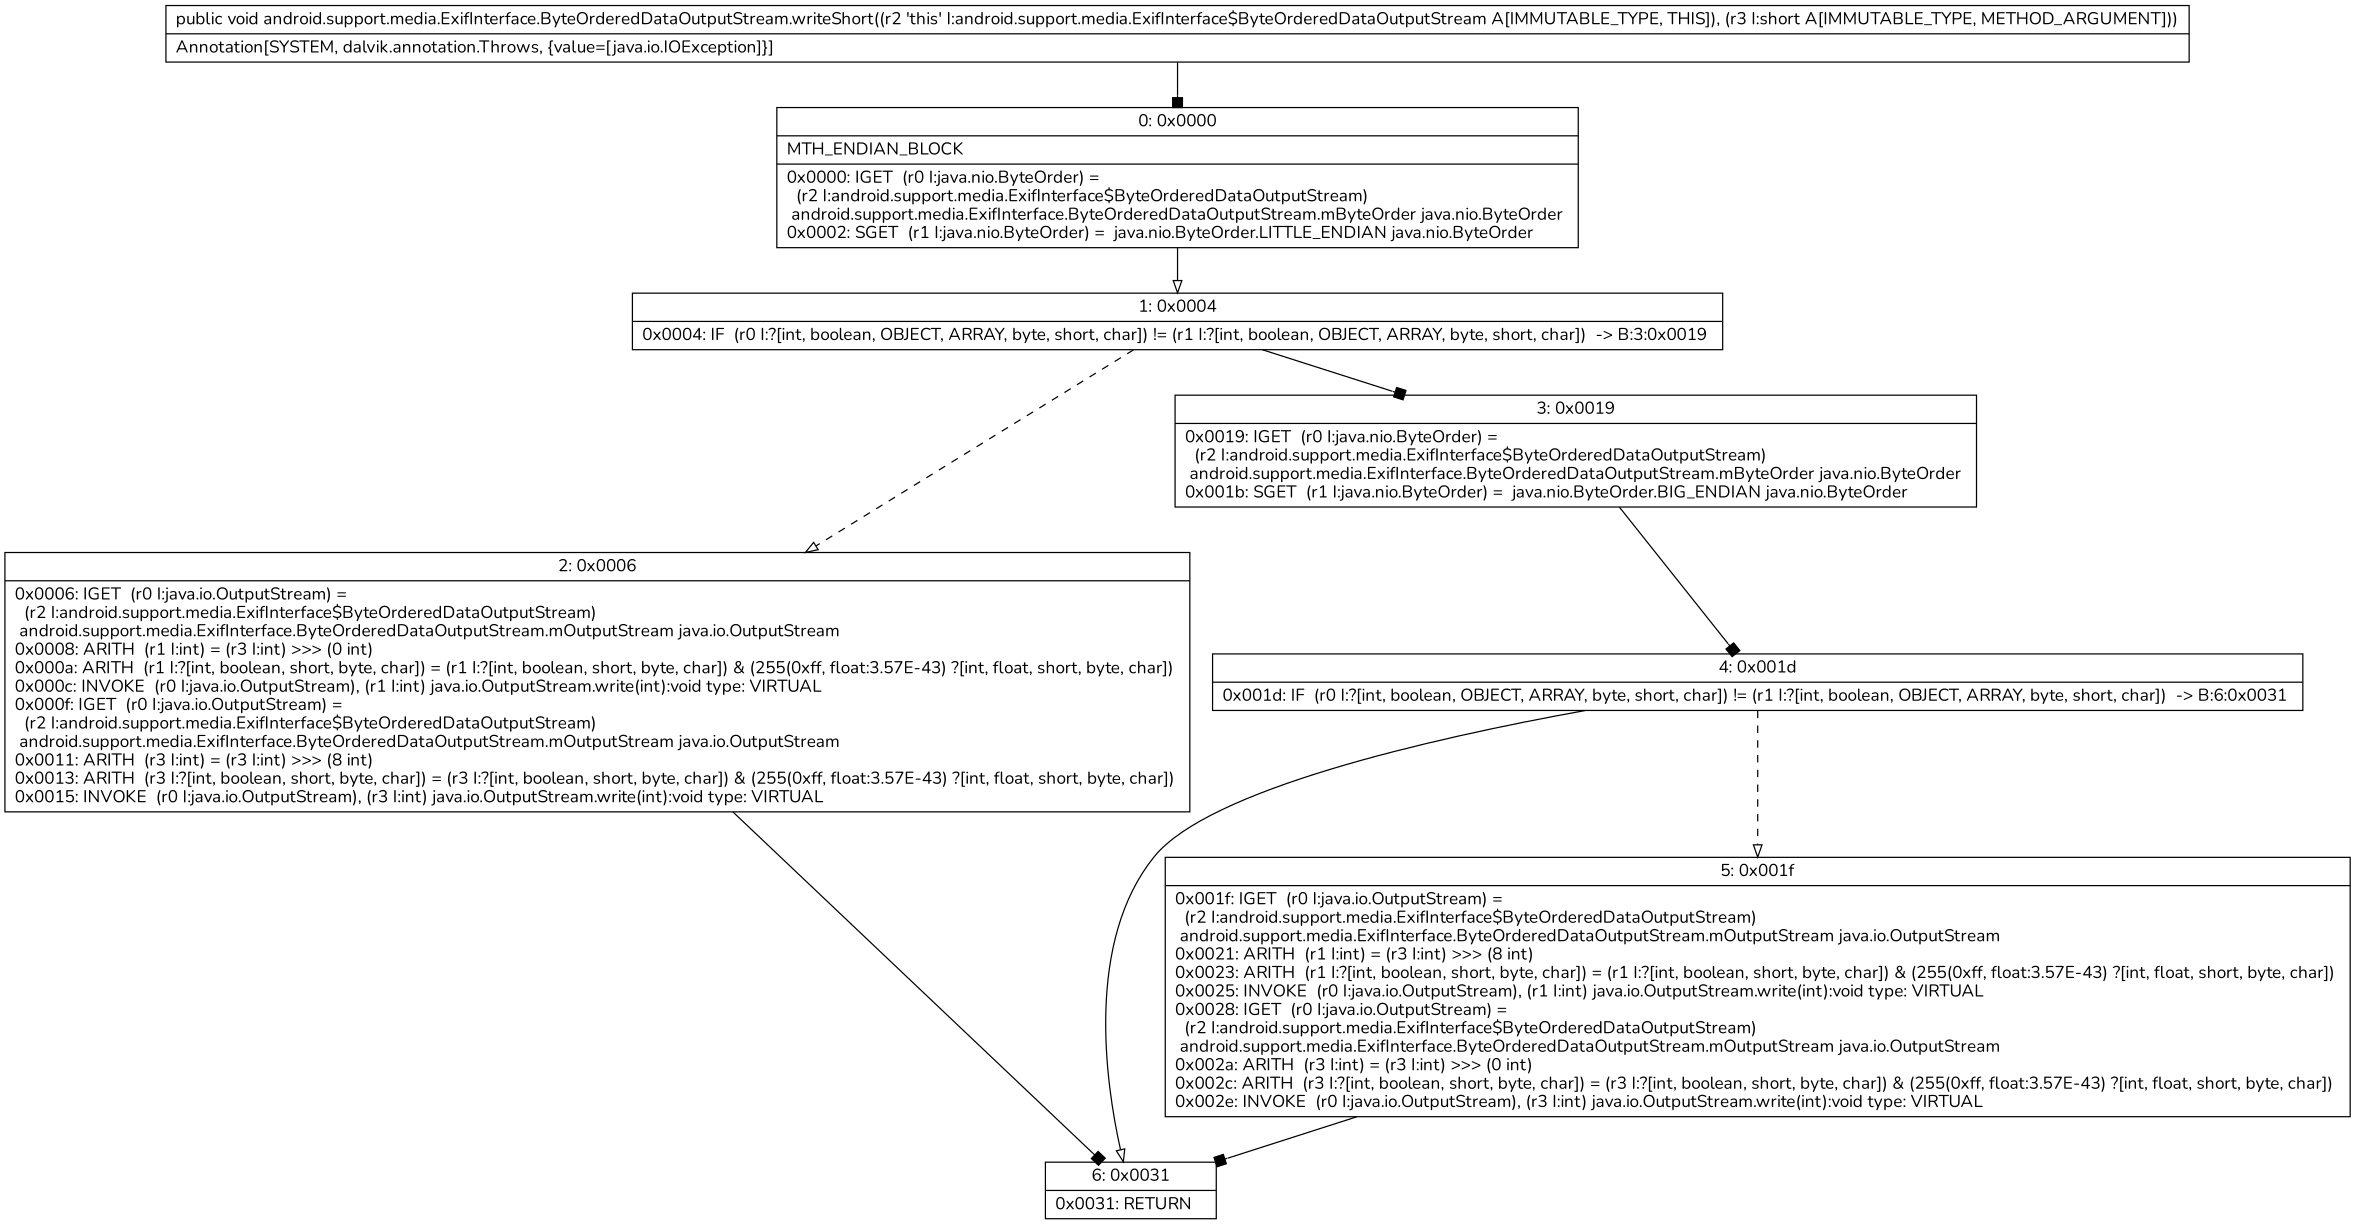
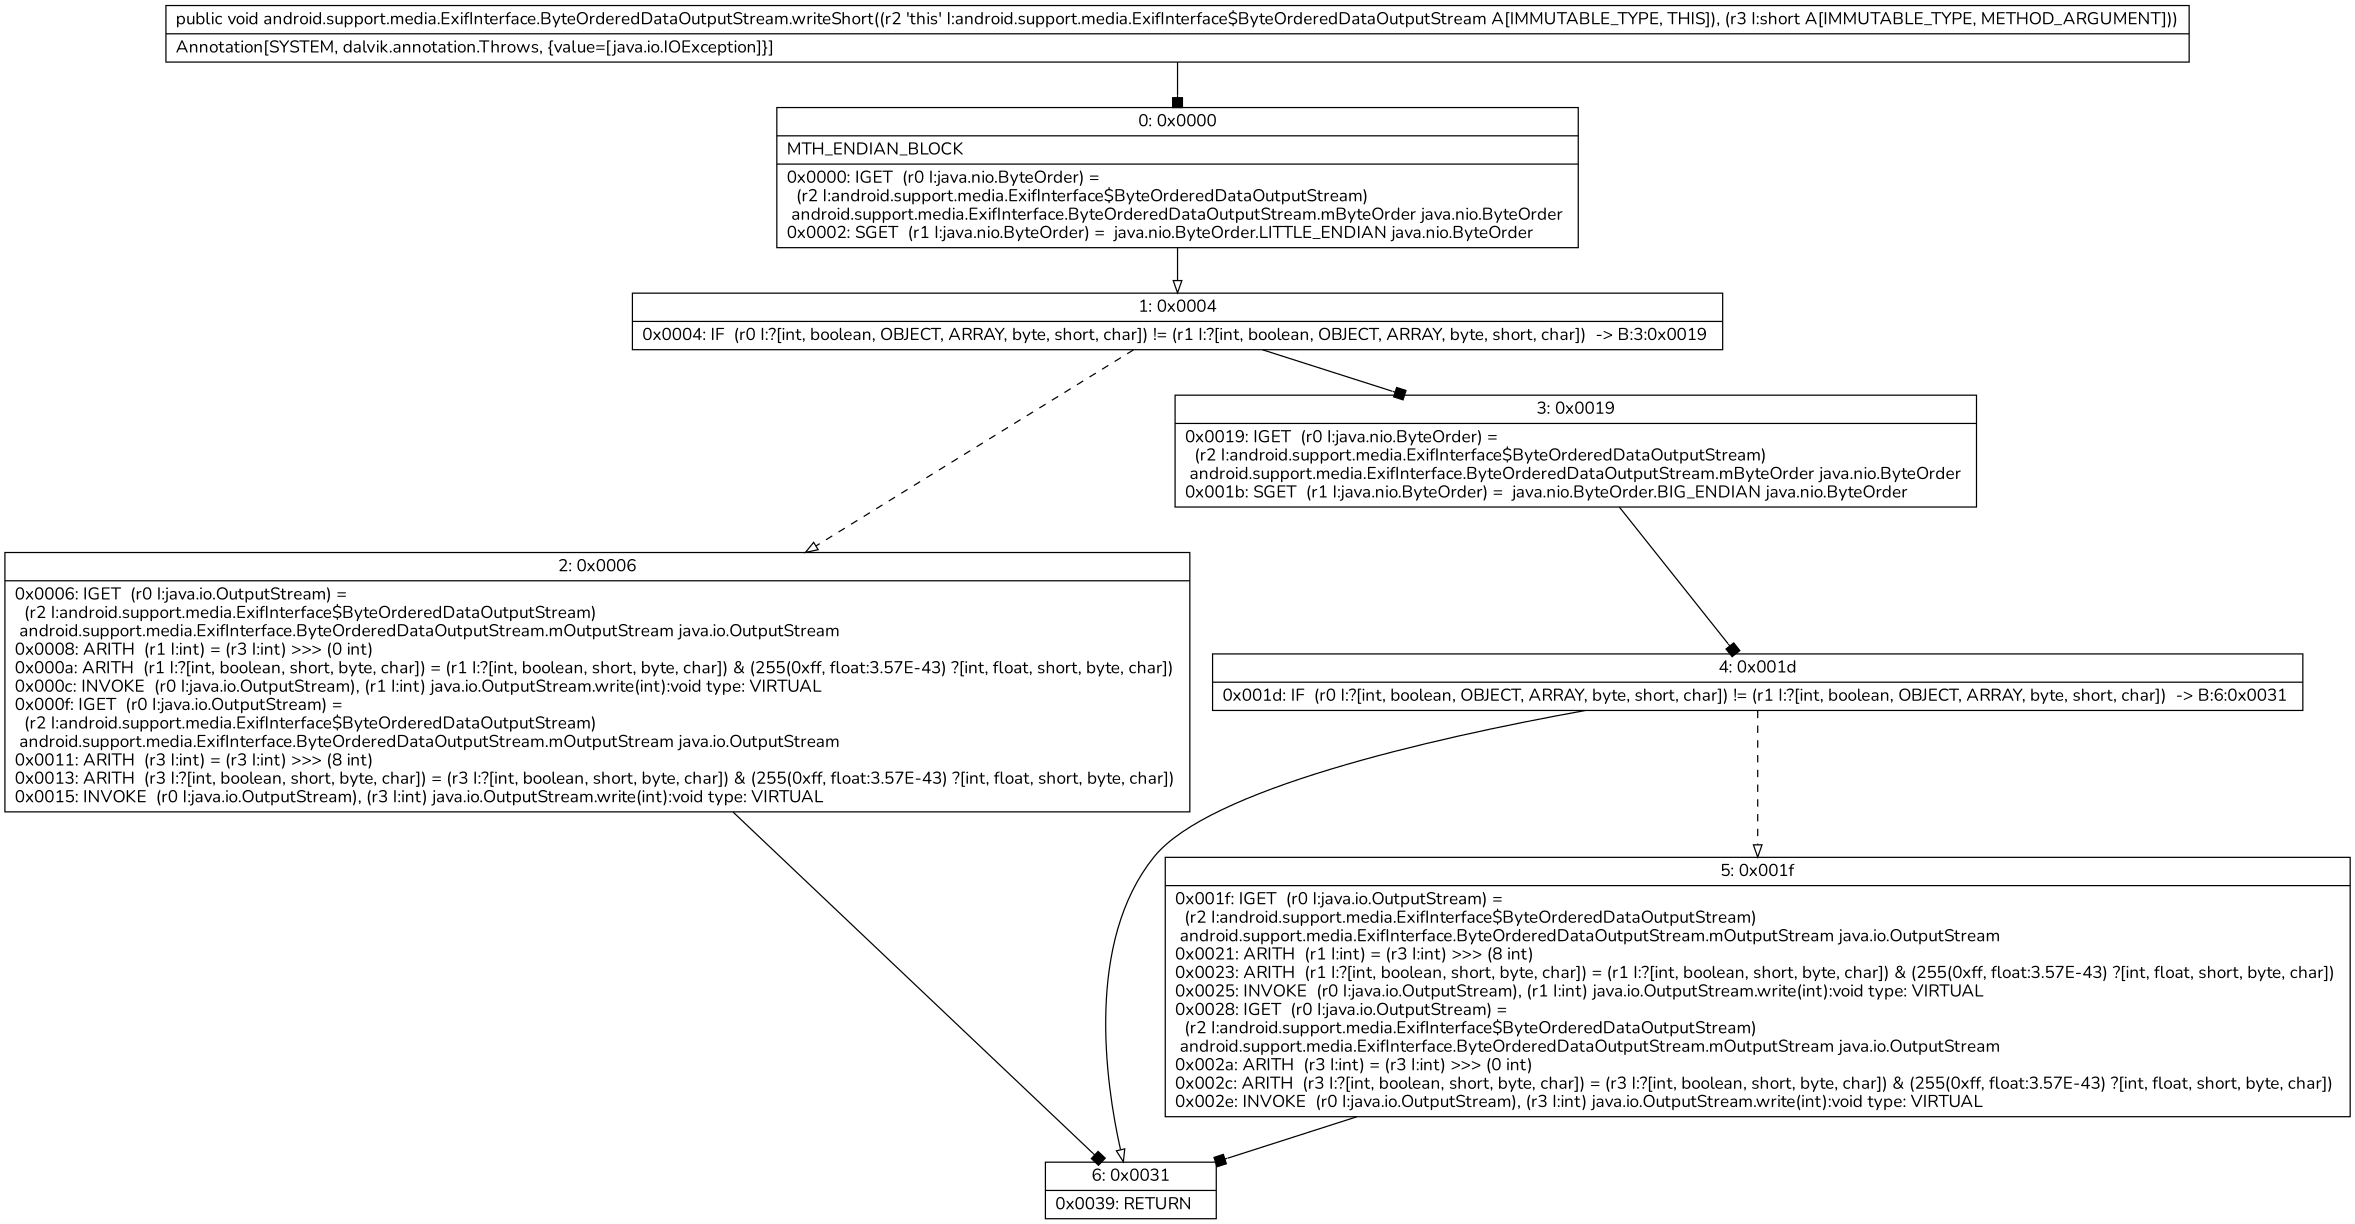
node "6: 0x0031": text "0x0031: RETURN" -> "0x0039: RETURN"
